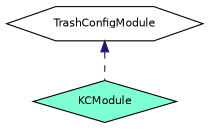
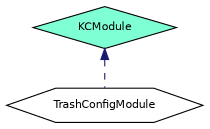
edge "KCModule" -> "TrashConfigModule": reversed
